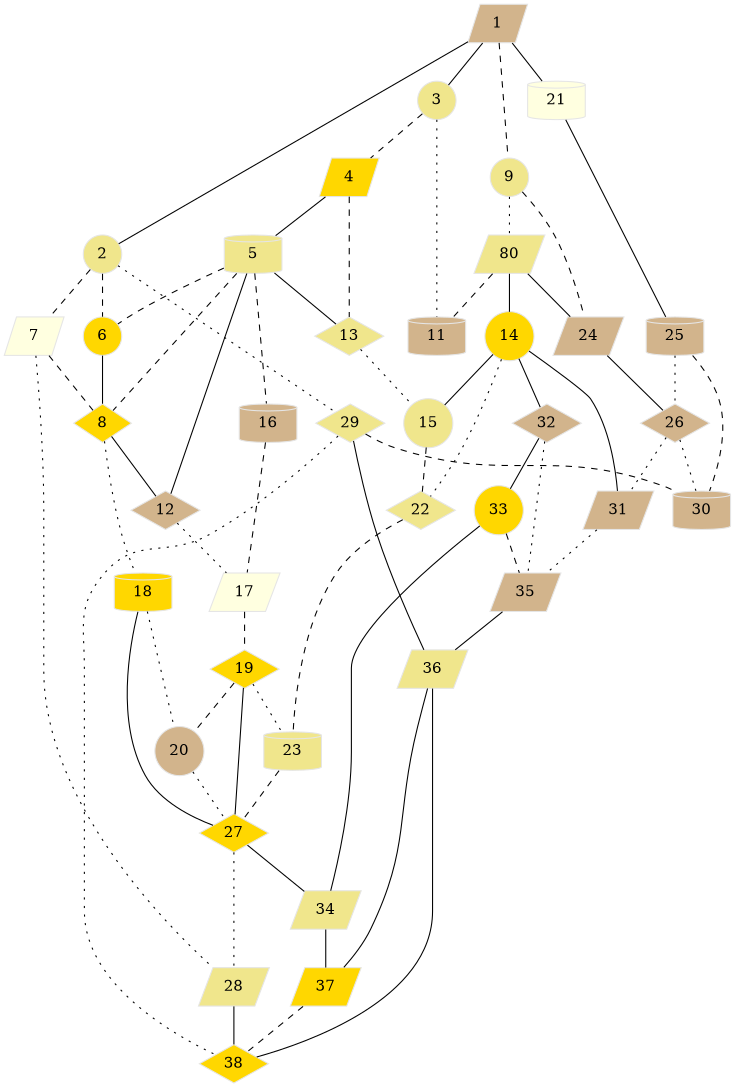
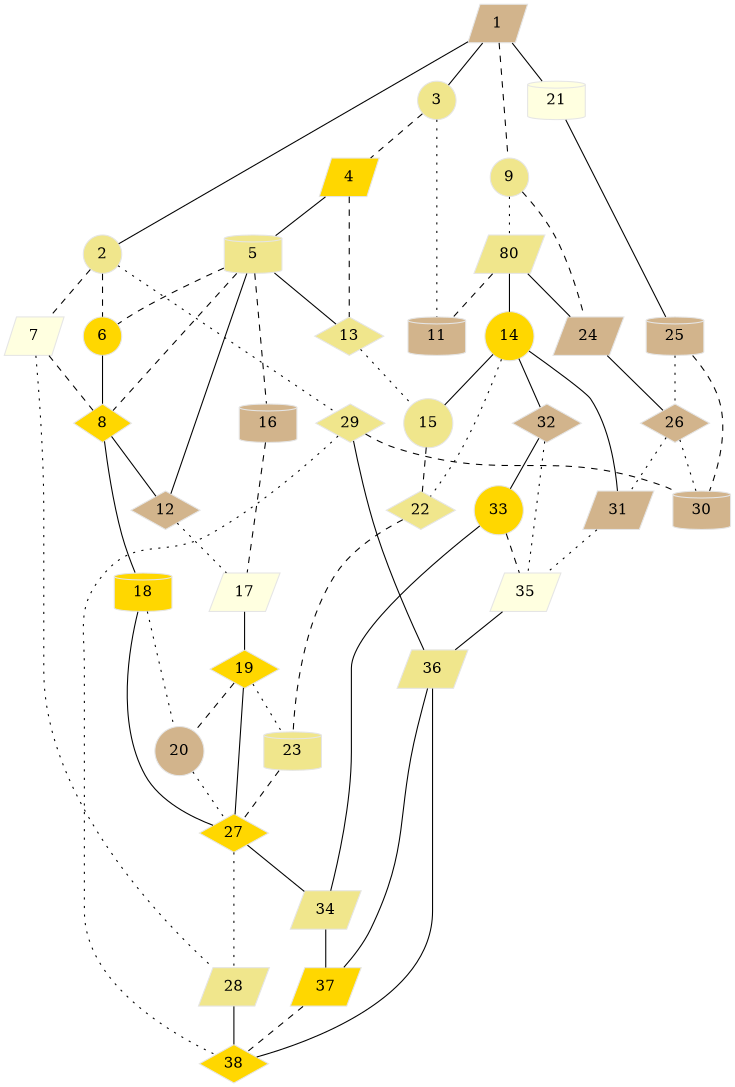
edge "8" -- "18": style dotted -> solid
node "35": fillcolor tan -> lightyellow
edge "17" -- "19": style dashed -> solid
